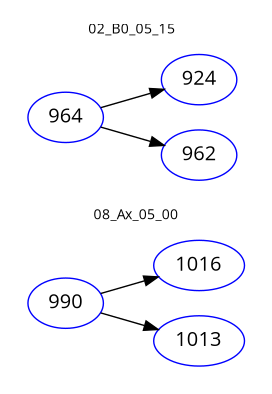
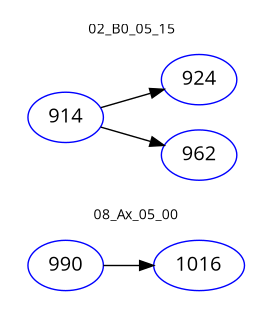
node "964": label "964" -> "914"
node "1013": removed
